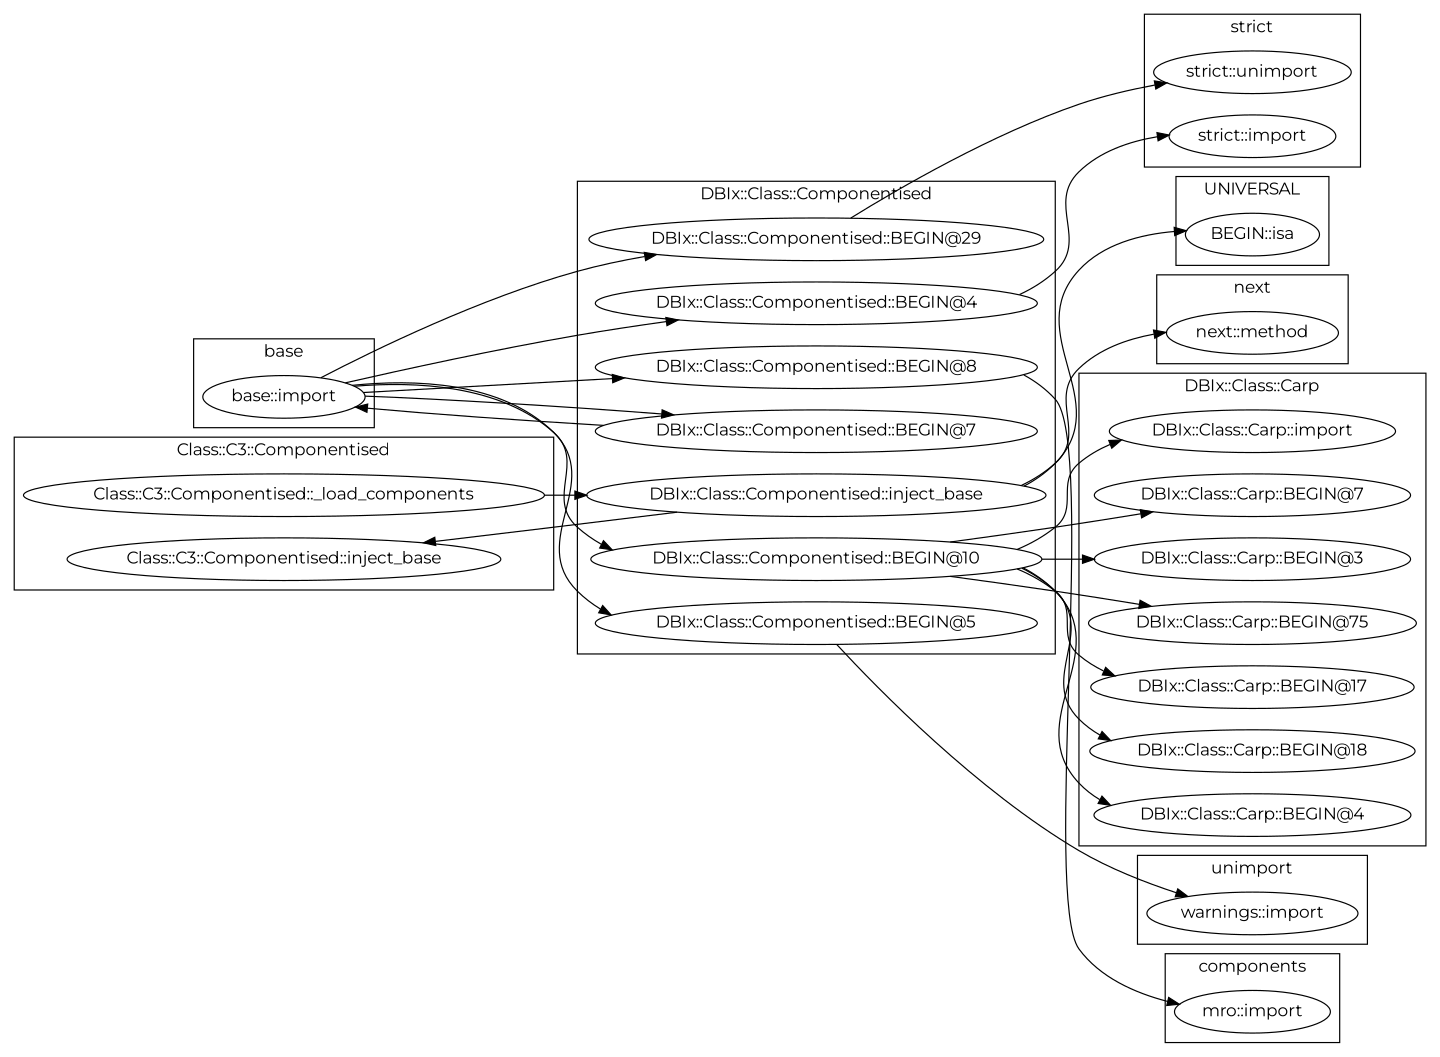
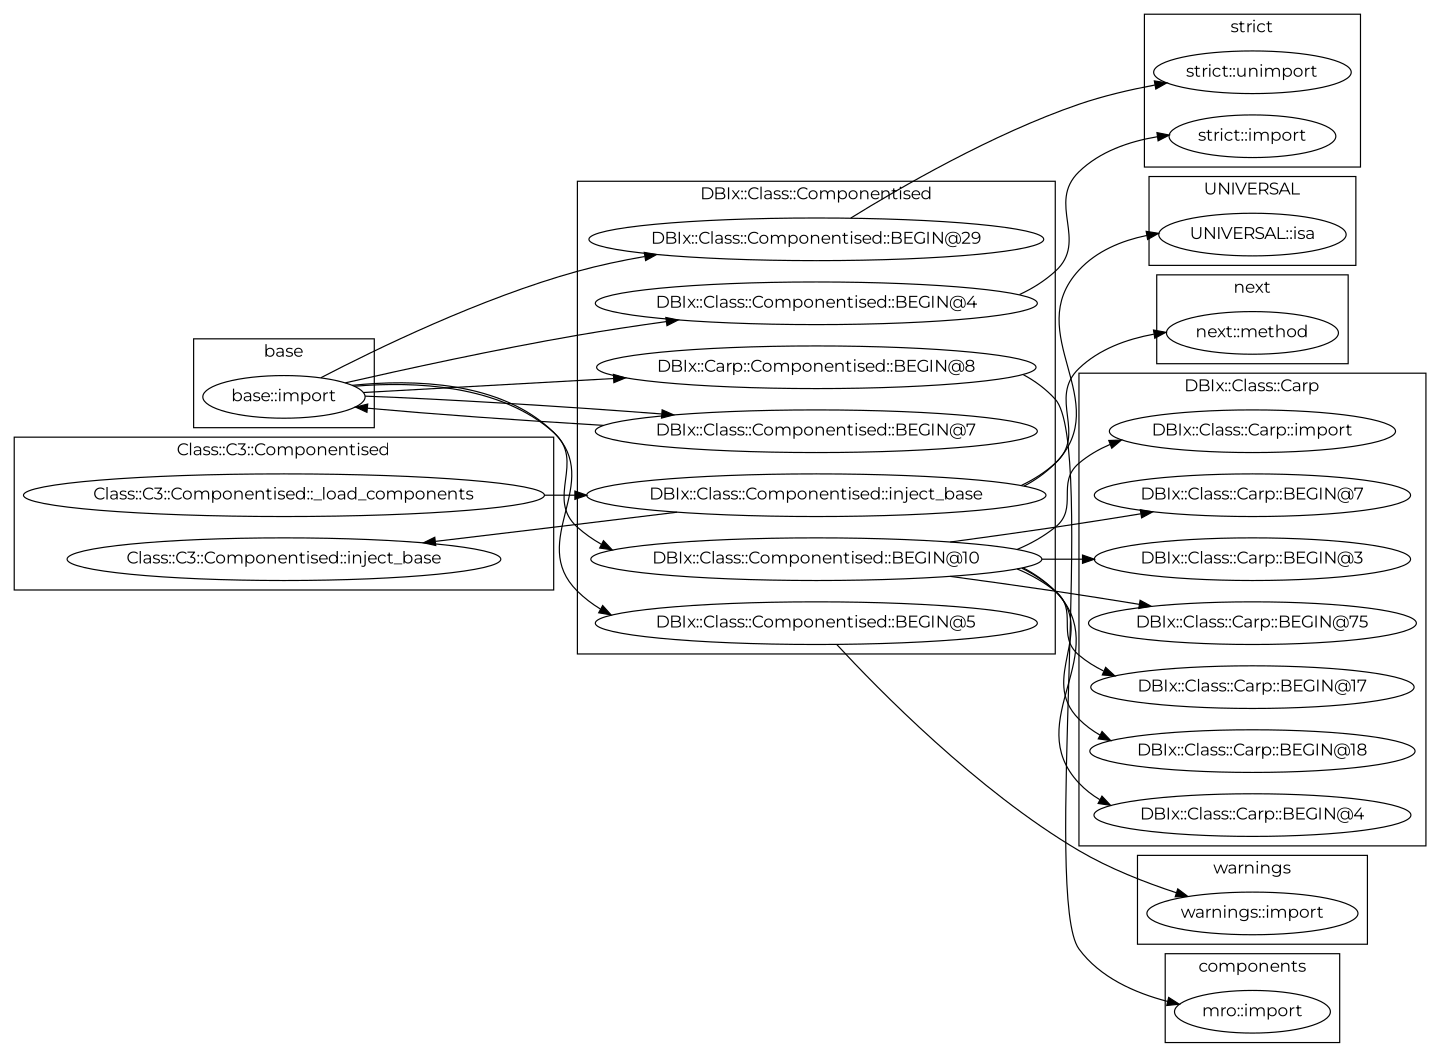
node "BEGIN::isa": label "BEGIN::isa" -> "UNIVERSAL::isa"
node "DBIx::Class::Componentised::BEGIN@8": label "DBIx::Class::Componentised::BEGIN@8" -> "DBIx::Carp::Componentised::BEGIN@8"
cluster "unimport": label "unimport" -> "warnings"
